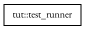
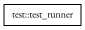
node "tut::test_runner": label "tut::test_runner" -> "test::test_runner"
